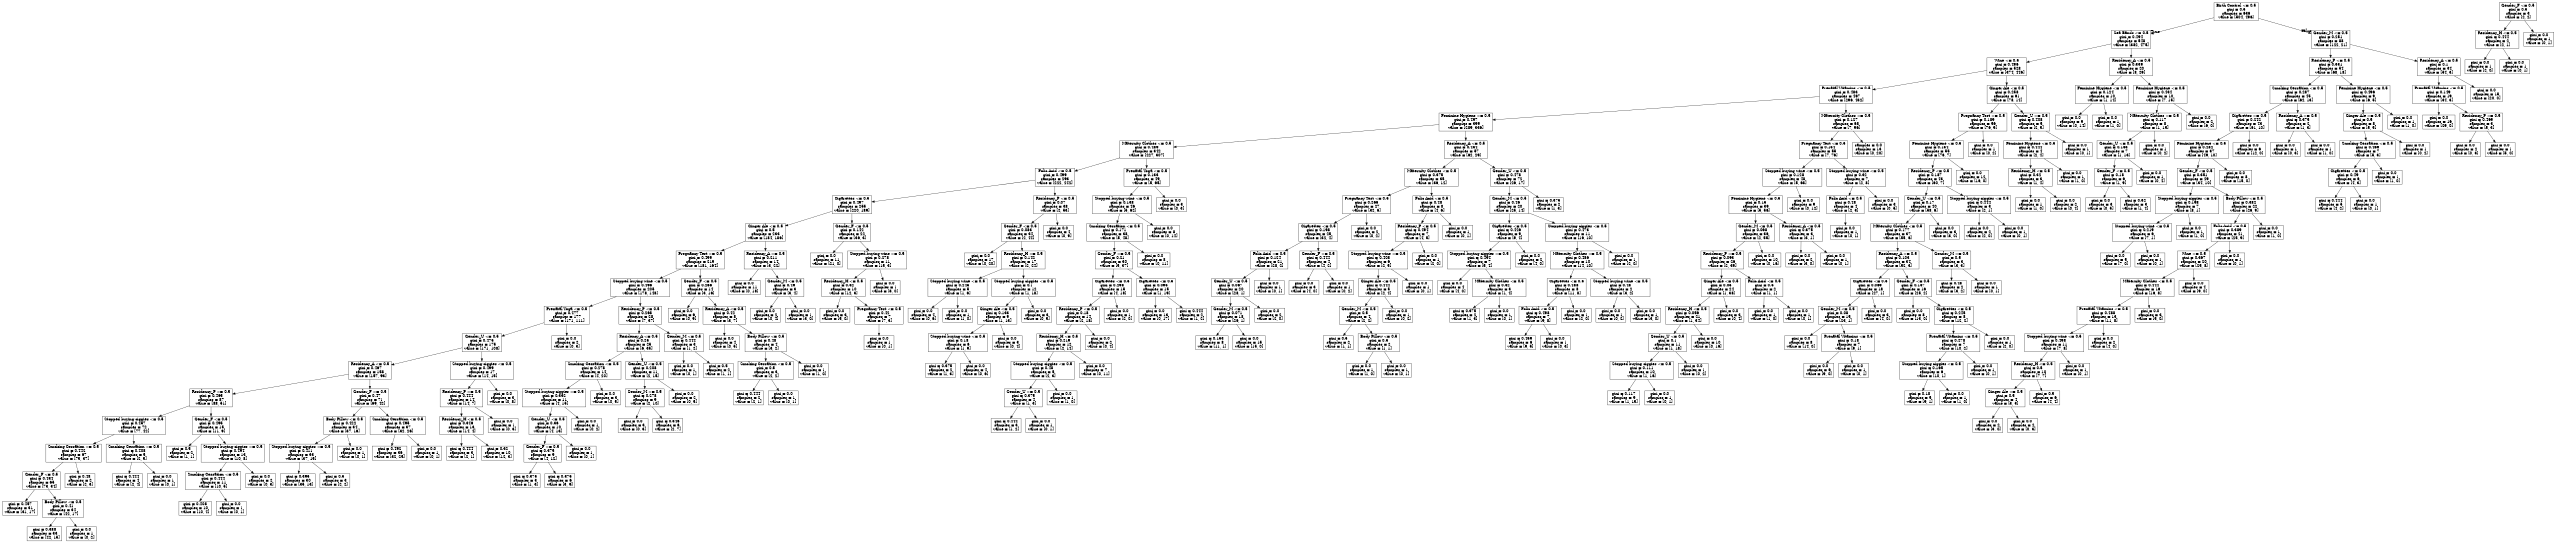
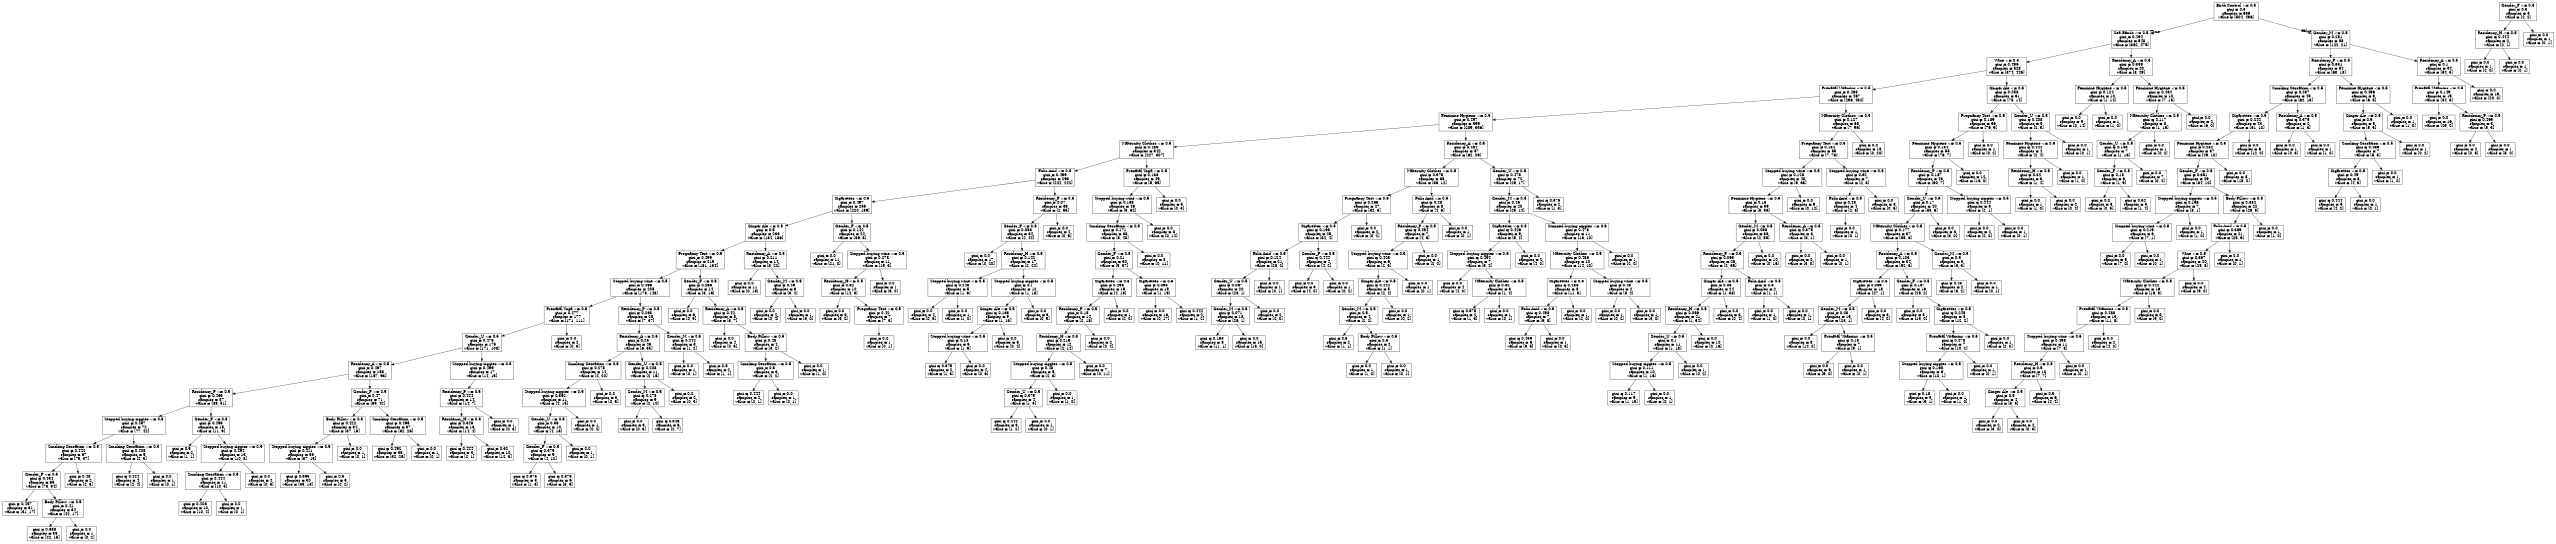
node "samples = 0.0 samples = 13 value = [0, 20]": label "samples = 0.0 samples = 13 value = [0, 20]" -> "gini = 0.0 samples = 13 value = [0, 20]"
node "gini = 0.0 samples = 1 value = [0, 4]": label "gini = 0.0 samples = 1 value = [0, 4]" -> "gini = 0.0 samples = 7 value = [0, 4]"
node "gini = 0.0 samples = 3 value = [0, 8]": removed
